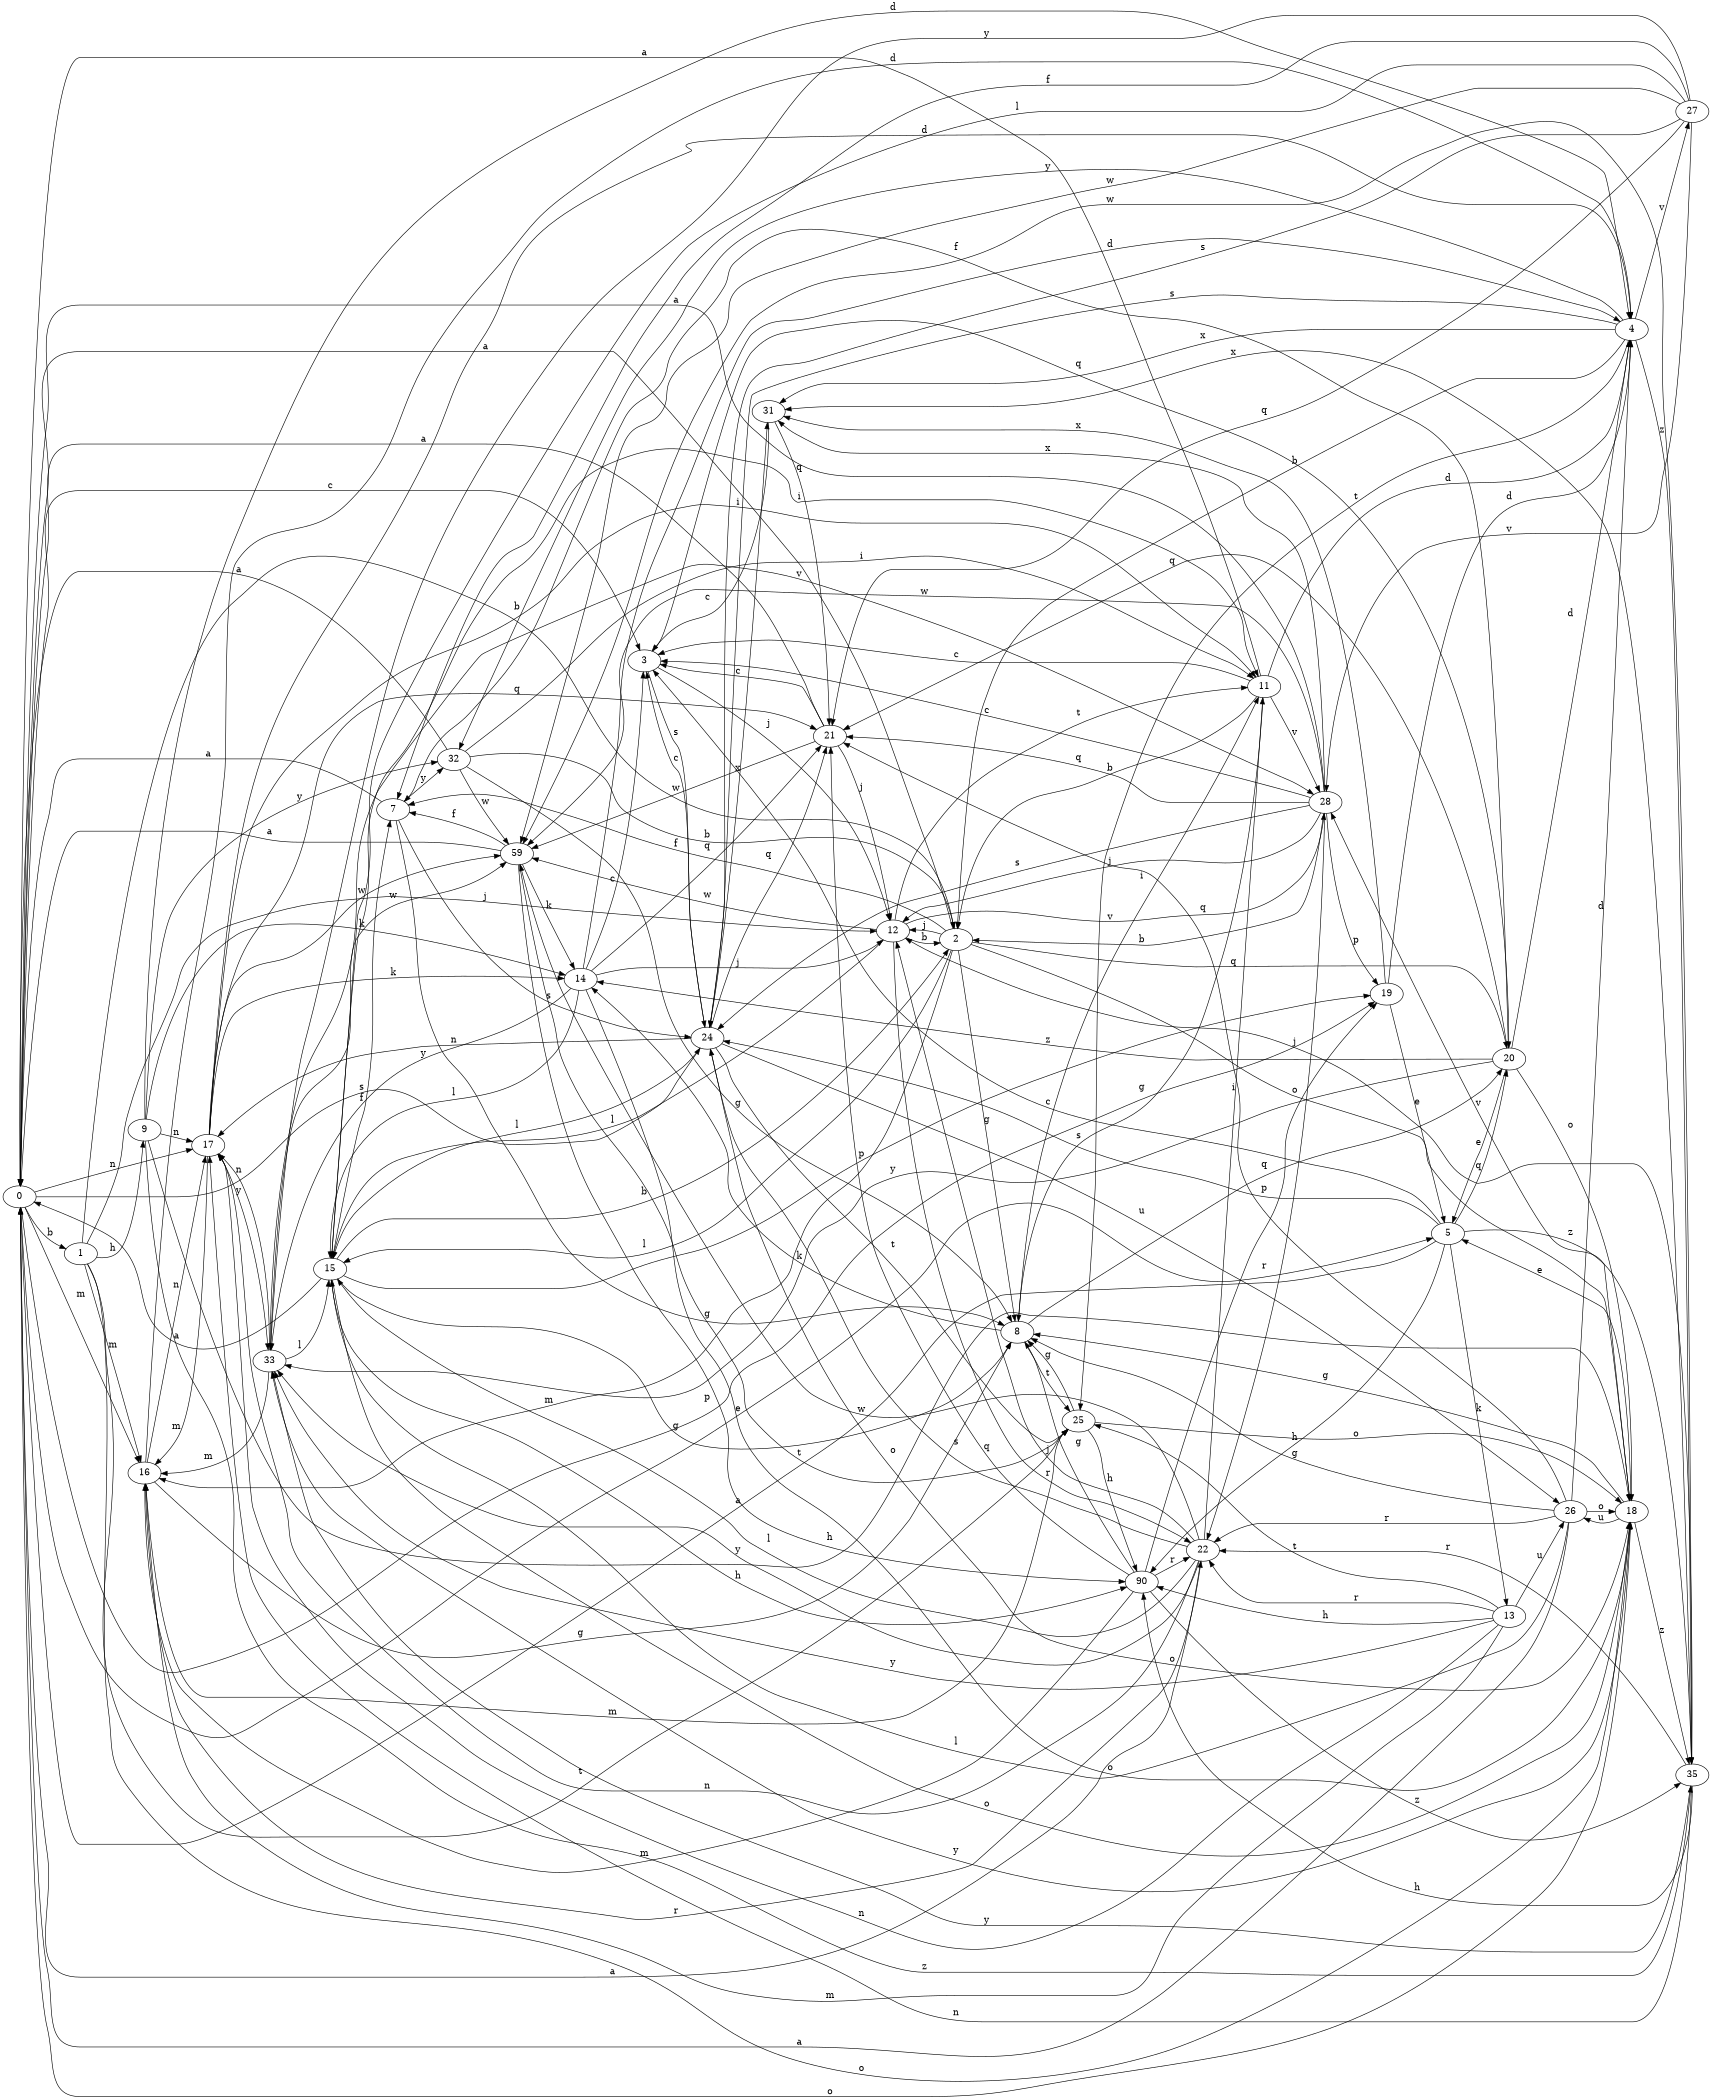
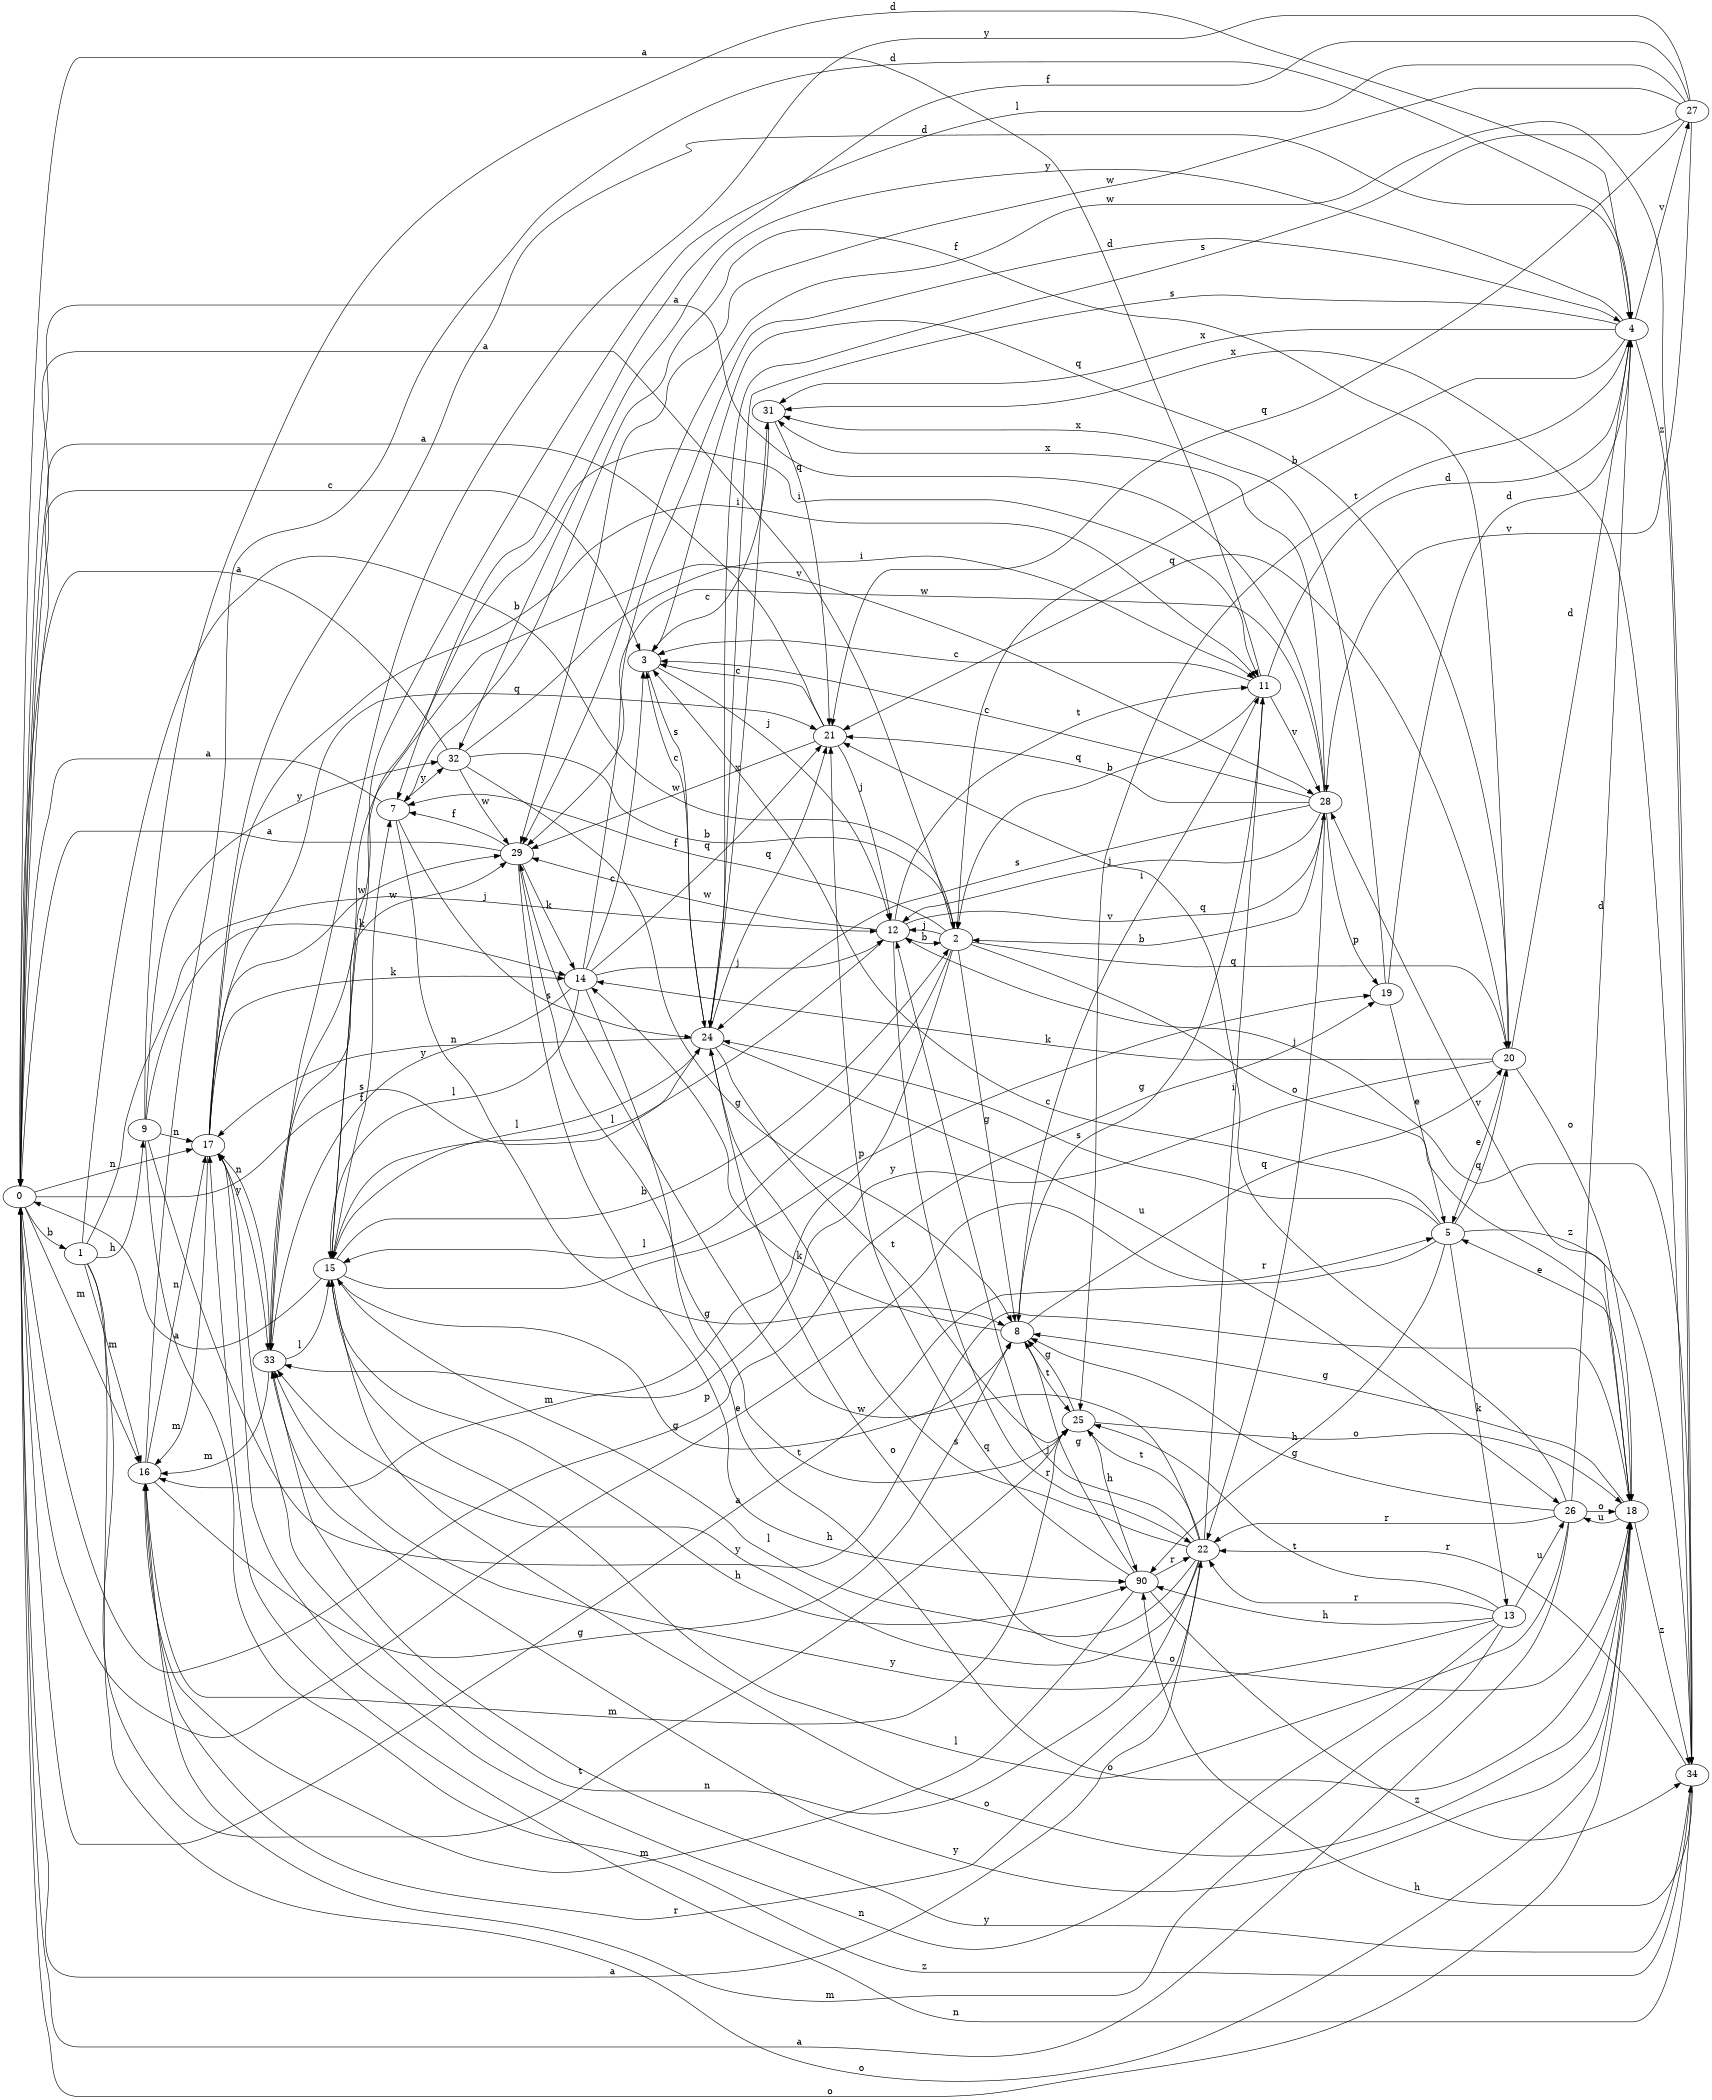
node "59": label "59" -> "29"
edge "20" -> "14": label "z" -> "k"
edge "90" -> "19": removed, label "p"
edge "22" -> "25": added, label "t"
node "35": label "35" -> "34"
